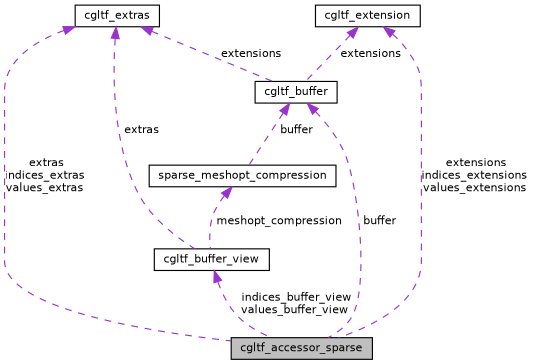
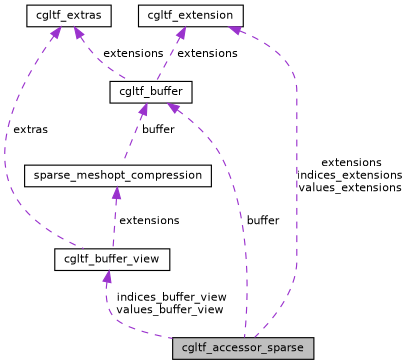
edge "cgltf_buffer_view" -> "sparse_meshopt_compression": label " meshopt_compression" -> " extensions"
edge "cgltf_accessor_sparse" -> "cgltf_extras": removed, label "extras indices_extras values_extras"
